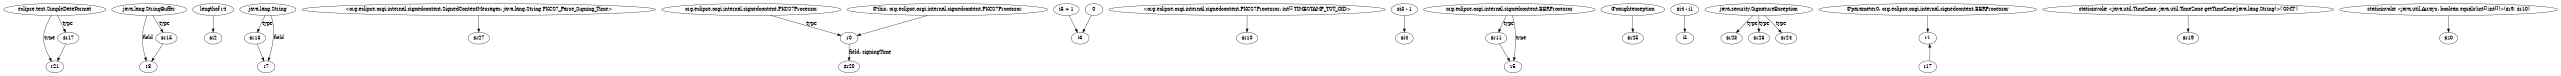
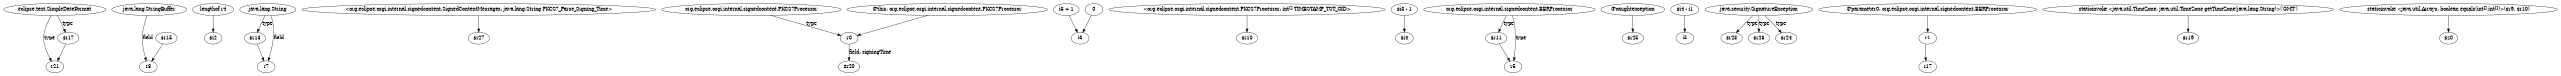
edge "java.lang.StringBuffer" -> "$r15": removed, label "type"
edge "r17" -> "r1": reversed
